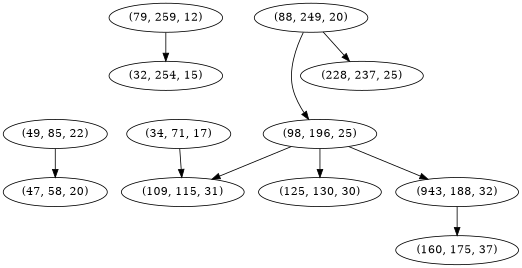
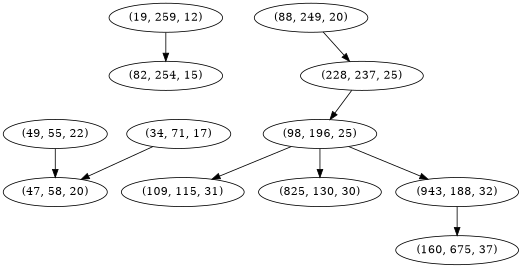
node "(79, 259, 12)": label "(79, 259, 12)" -> "(19, 259, 12)"
edge "(88, 249, 20)" -> "(98, 196, 25)": now "(228, 237, 25)" -> "(98, 196, 25)"
node "(32, 254, 15)": label "(32, 254, 15)" -> "(82, 254, 15)"
node "(49, 85, 22)": label "(49, 85, 22)" -> "(49, 55, 22)"
edge "(34, 71, 17)" -> "(109, 115, 31)": now "(34, 71, 17)" -> "(47, 58, 20)"
node "(125, 130, 30)": label "(125, 130, 30)" -> "(825, 130, 30)"
node "(160, 175, 37)": label "(160, 175, 37)" -> "(160, 675, 37)"
